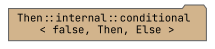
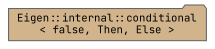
node "Then::internal::conditional < false, Then, Else >": label "Then::internal::conditional < false, Then, Else >" -> "Eigen::internal::conditional < false, Then, Else >"
